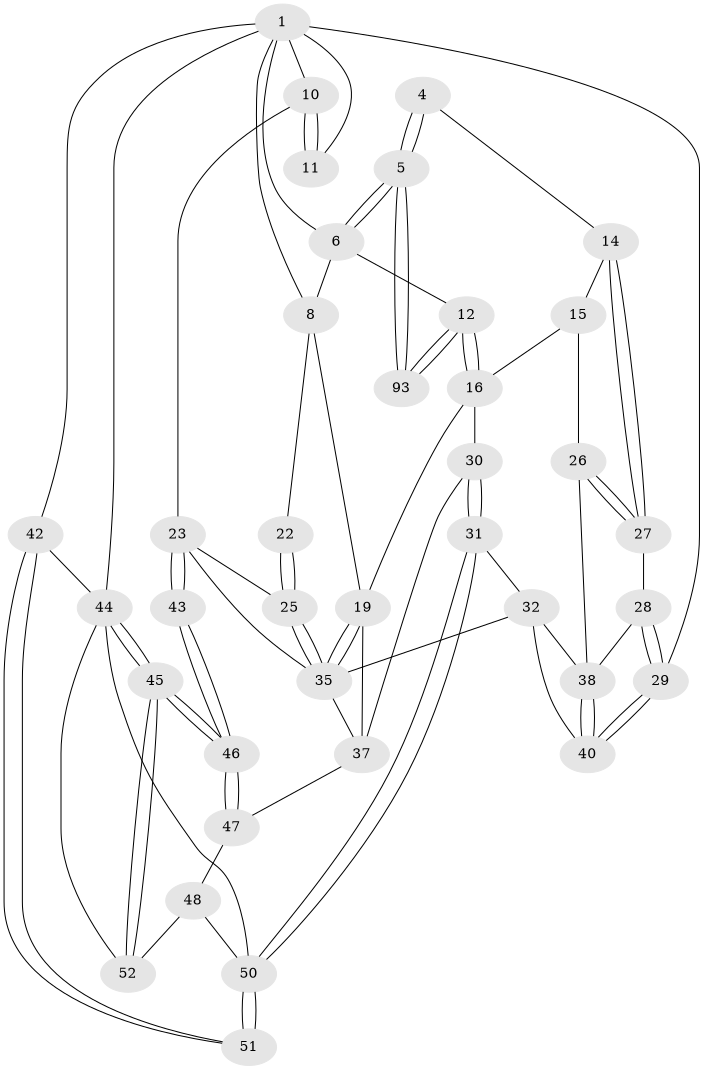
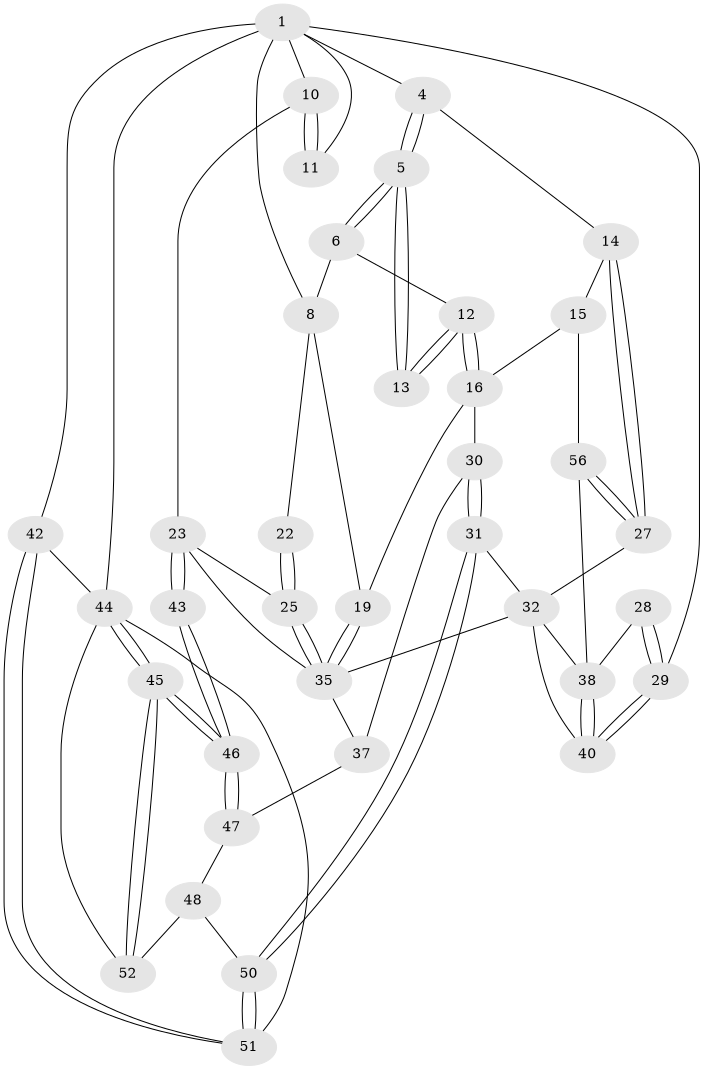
edge "1" -- "6": now "1" -- "4"
node "93": label "93" -> "13"
node "26": label "26" -> "56"
edge "27" -- "28": now "27" -- "32"
edge "19" -- "37": removed
edge "44" -- "50": now "44" -- "51"
